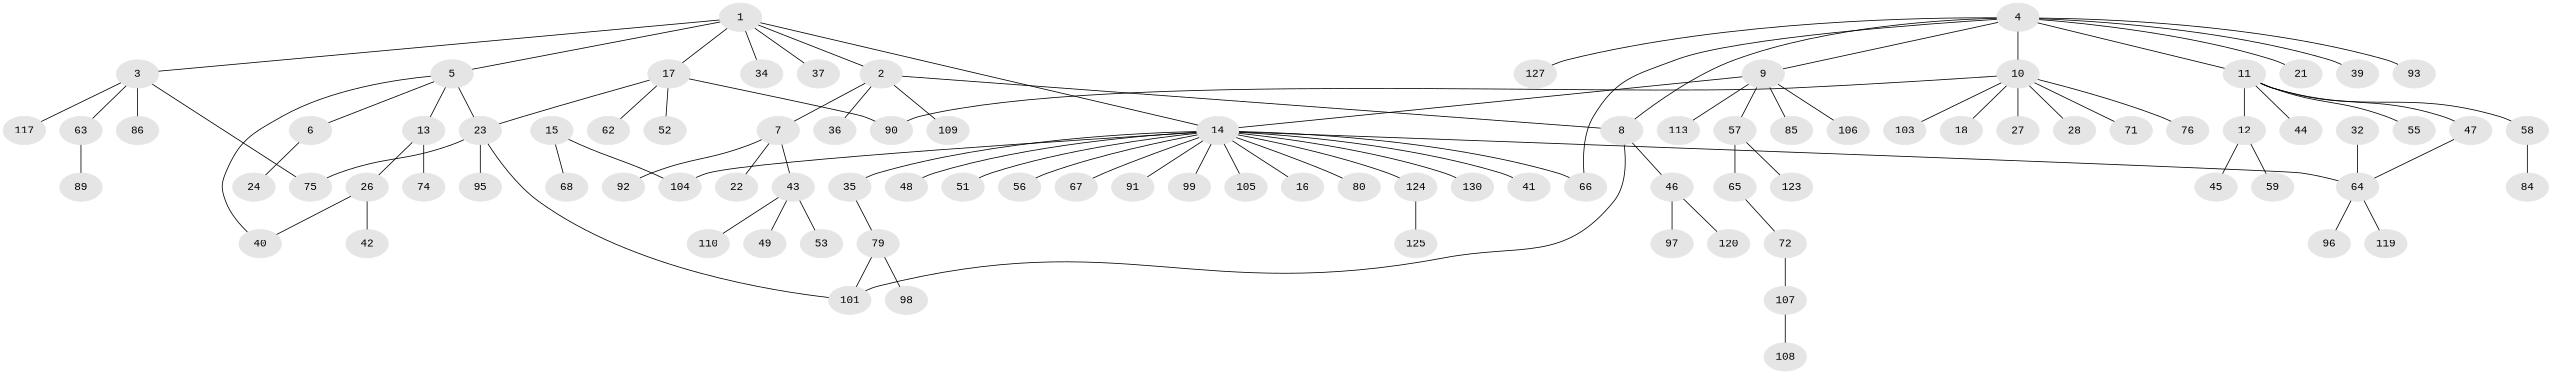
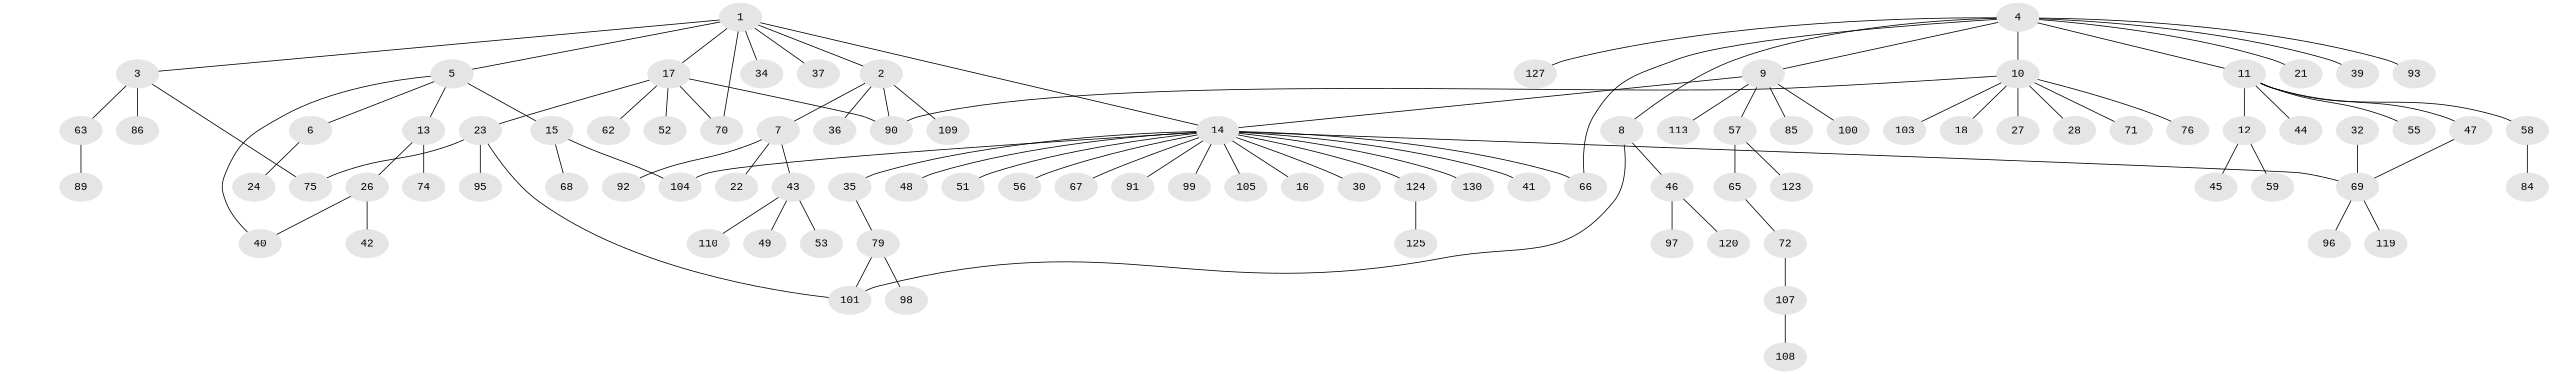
edge "5" -- "23": now "5" -- "15"
edge "2" -- "8": now "2" -- "90"
node "117": removed
node "70": added
node "106": label "106" -> "100"
node "80": label "80" -> "30"
node "64": label "64" -> "69"
